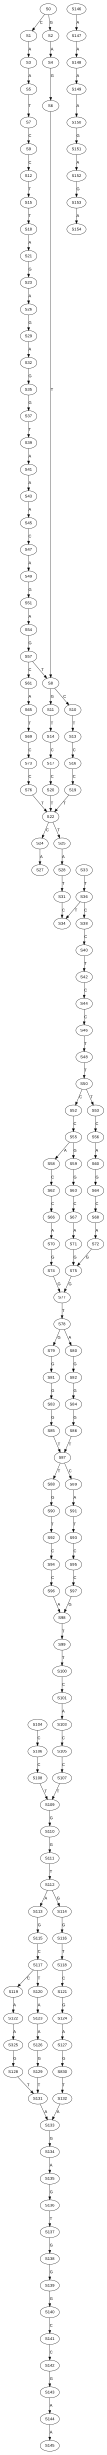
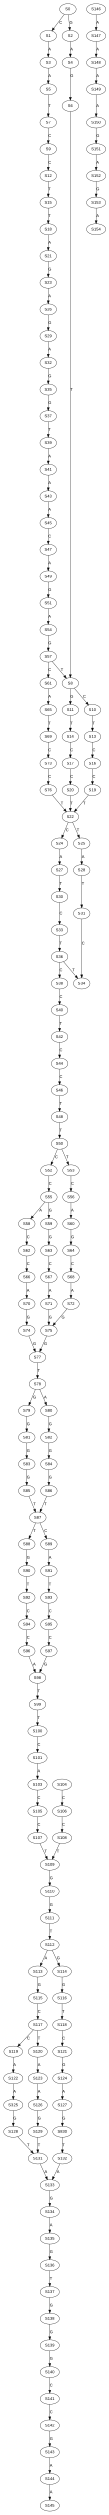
node "S30": added
